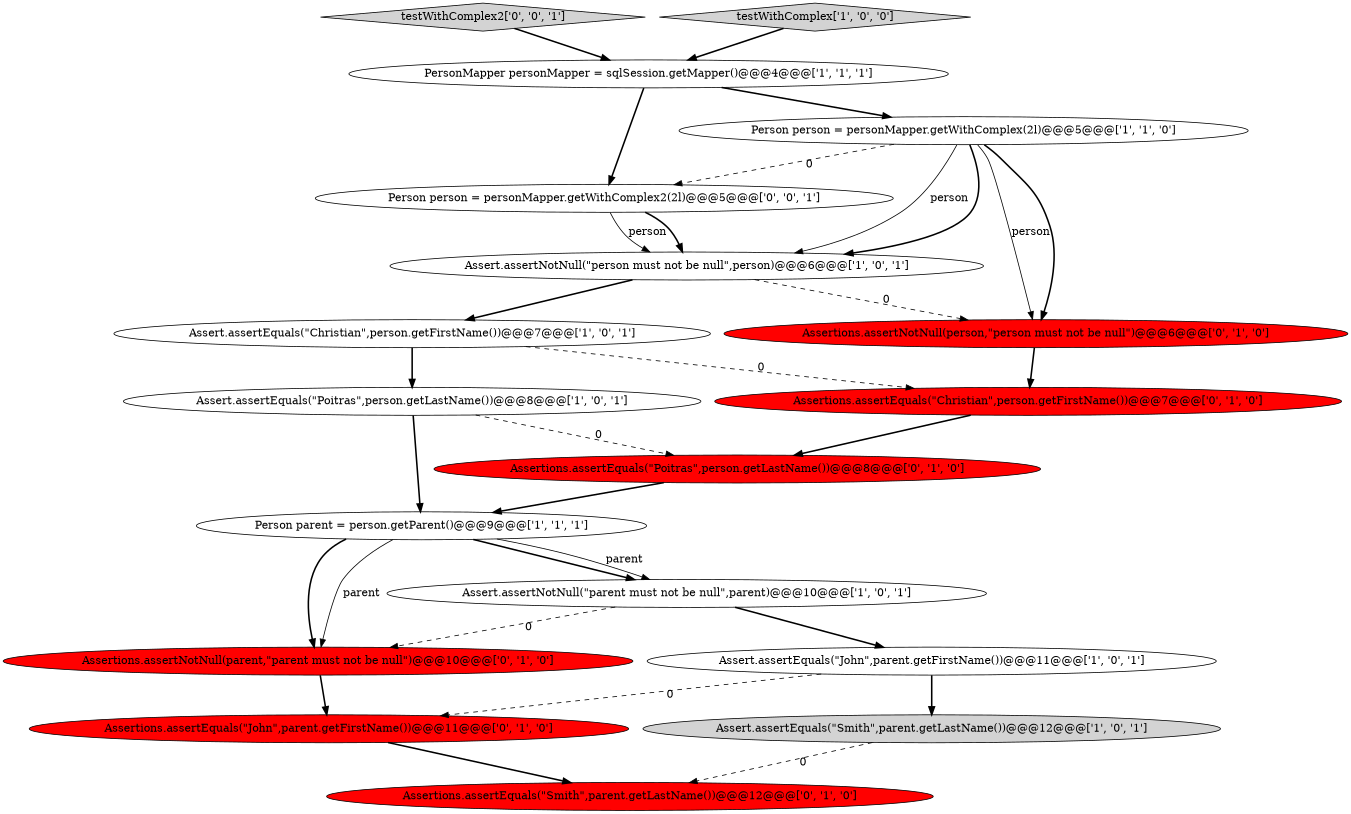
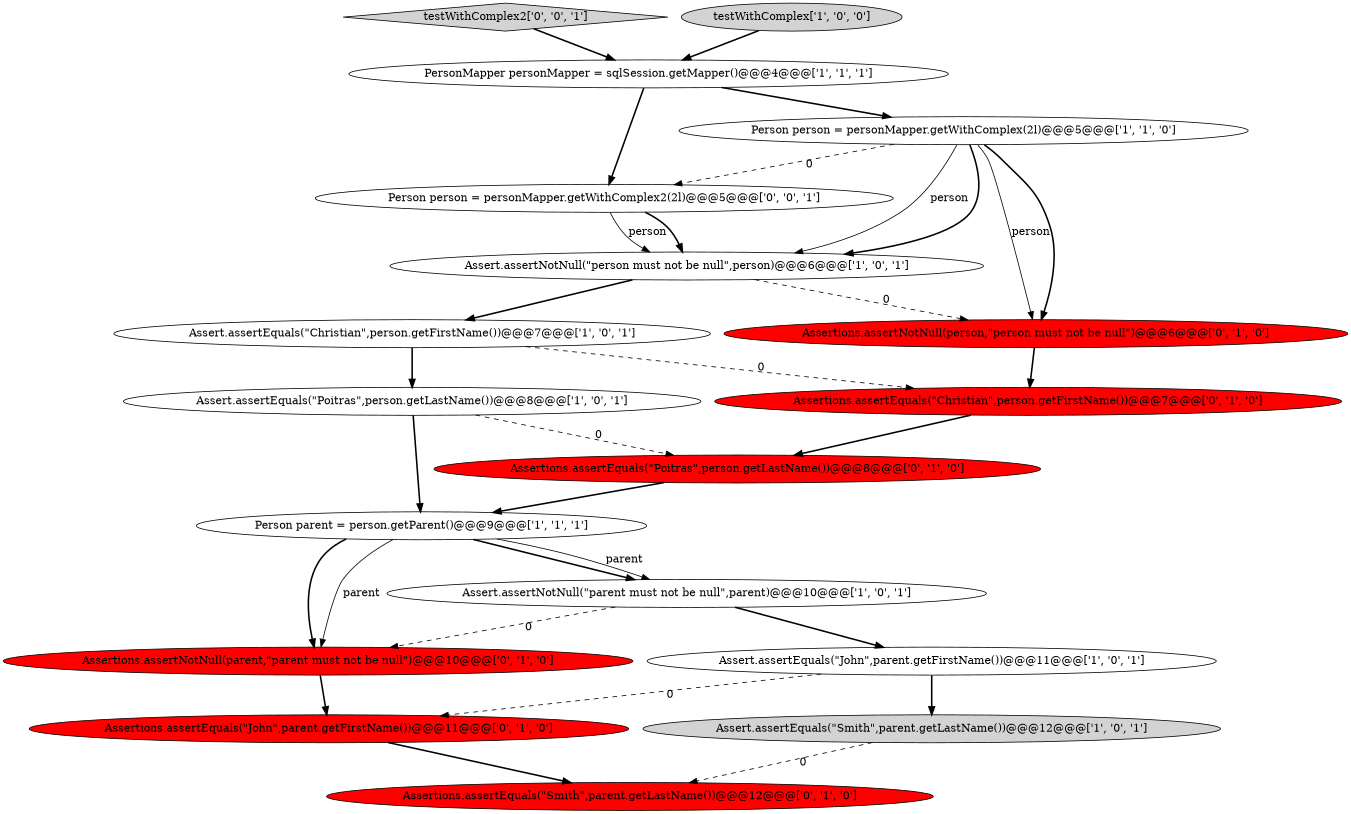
node "testWithComplex['1', '0', '0']": shape diamond -> ellipse
